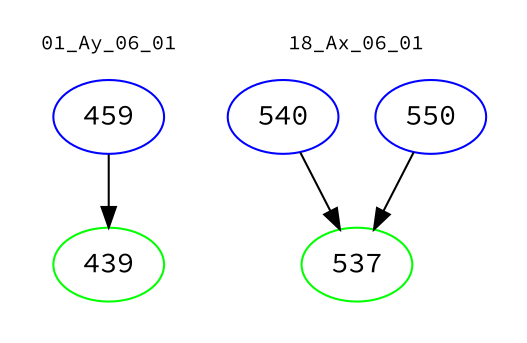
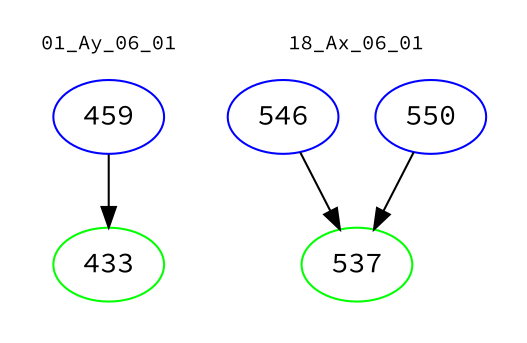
node "540": label "540" -> "546"
node "439": label "439" -> "433"
